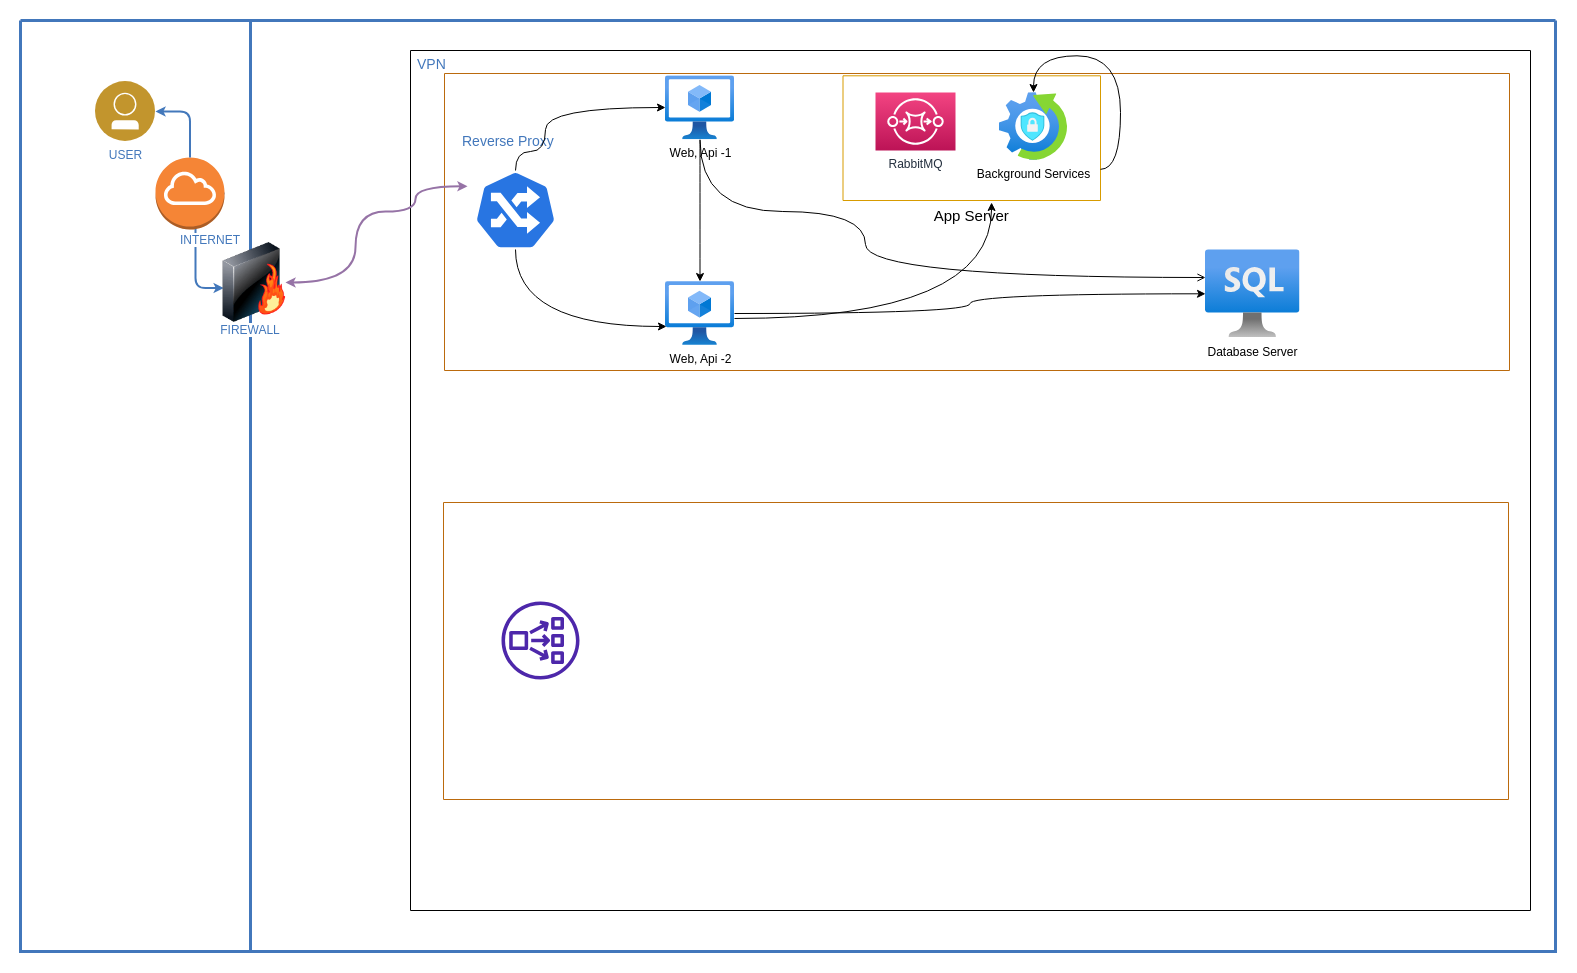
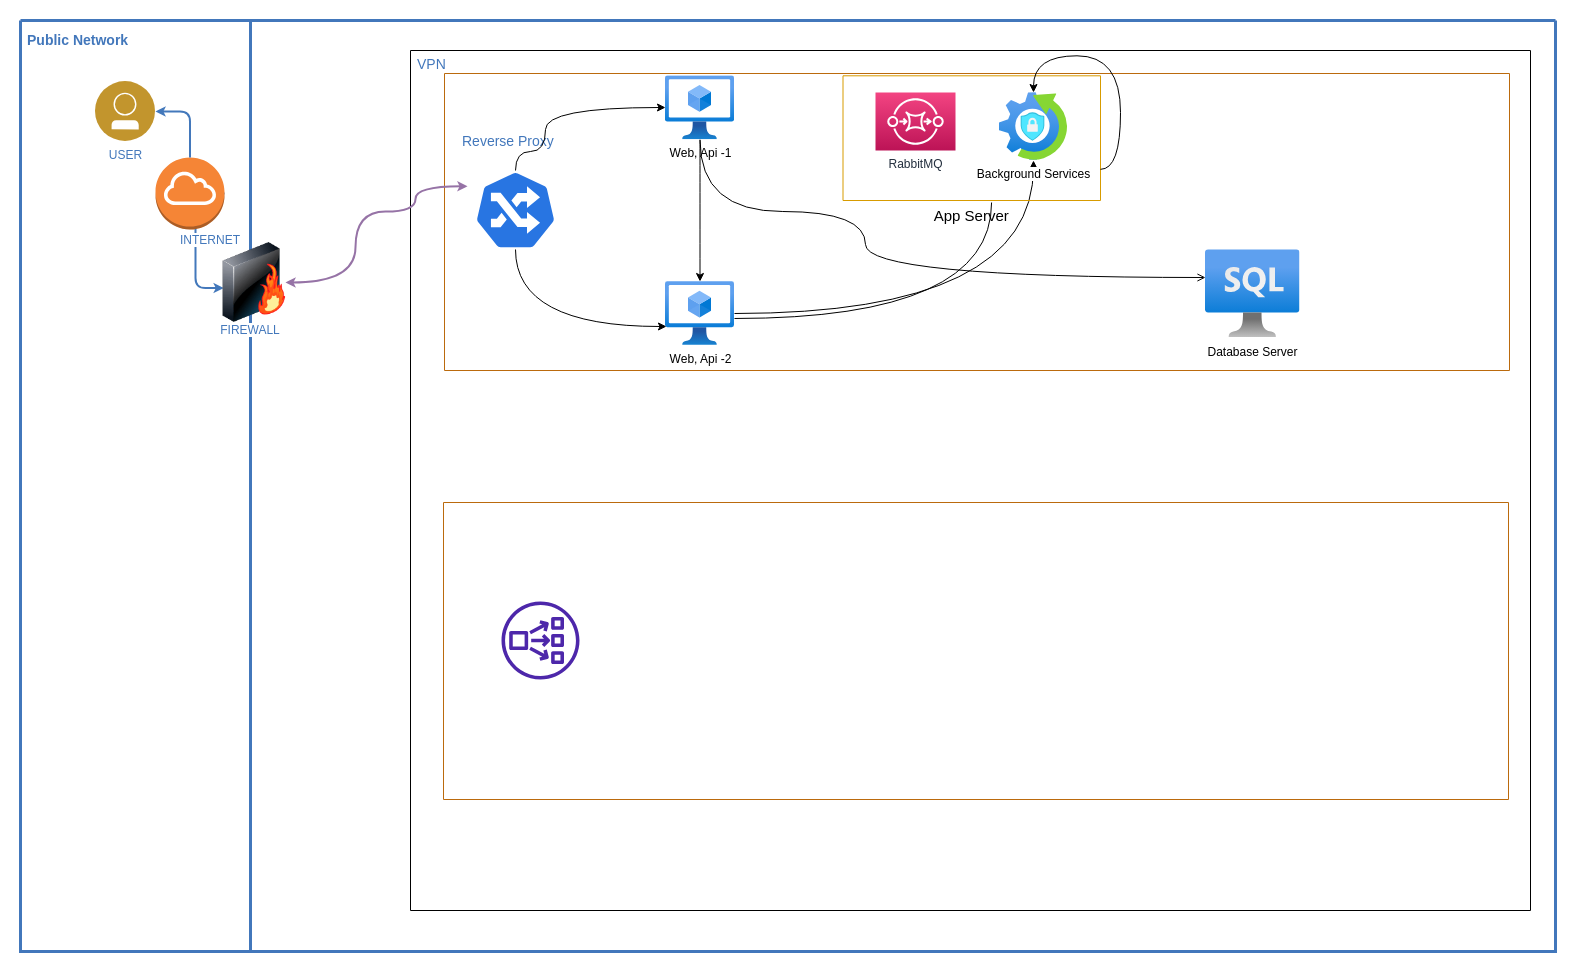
node "Public Network": added
edge "Web, Api -2" -> "App Server": arrowhead classic -> none
edge "Web, Api -2" -> "Database Server": now "Web, Api -2" -> "Background Services"
